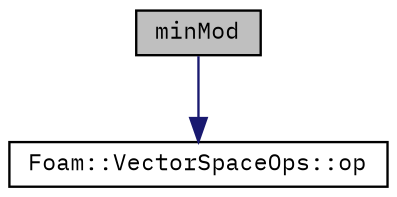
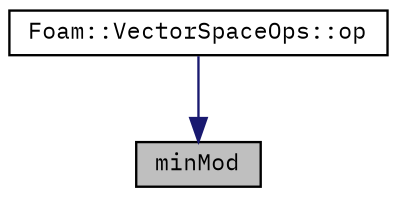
edge "minMod" -> "Foam::VectorSpaceOps::op": reversed
